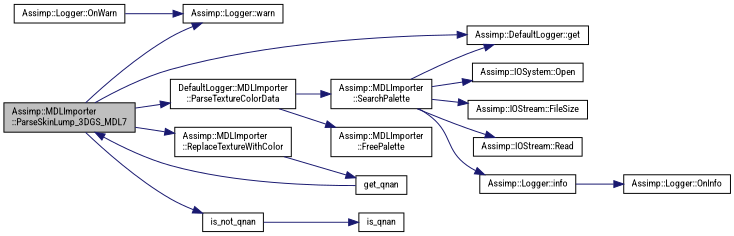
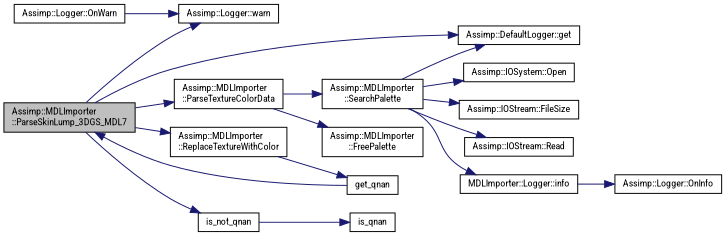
node "DefaultLogger::MDLImporter ::ParseTextureColorData": label "DefaultLogger::MDLImporter ::ParseTextureColorData" -> "Assimp::MDLImporter ::ParseTextureColorData"
node "Assimp::Logger::info": label "Assimp::Logger::info" -> "MDLImporter::Logger::info"
